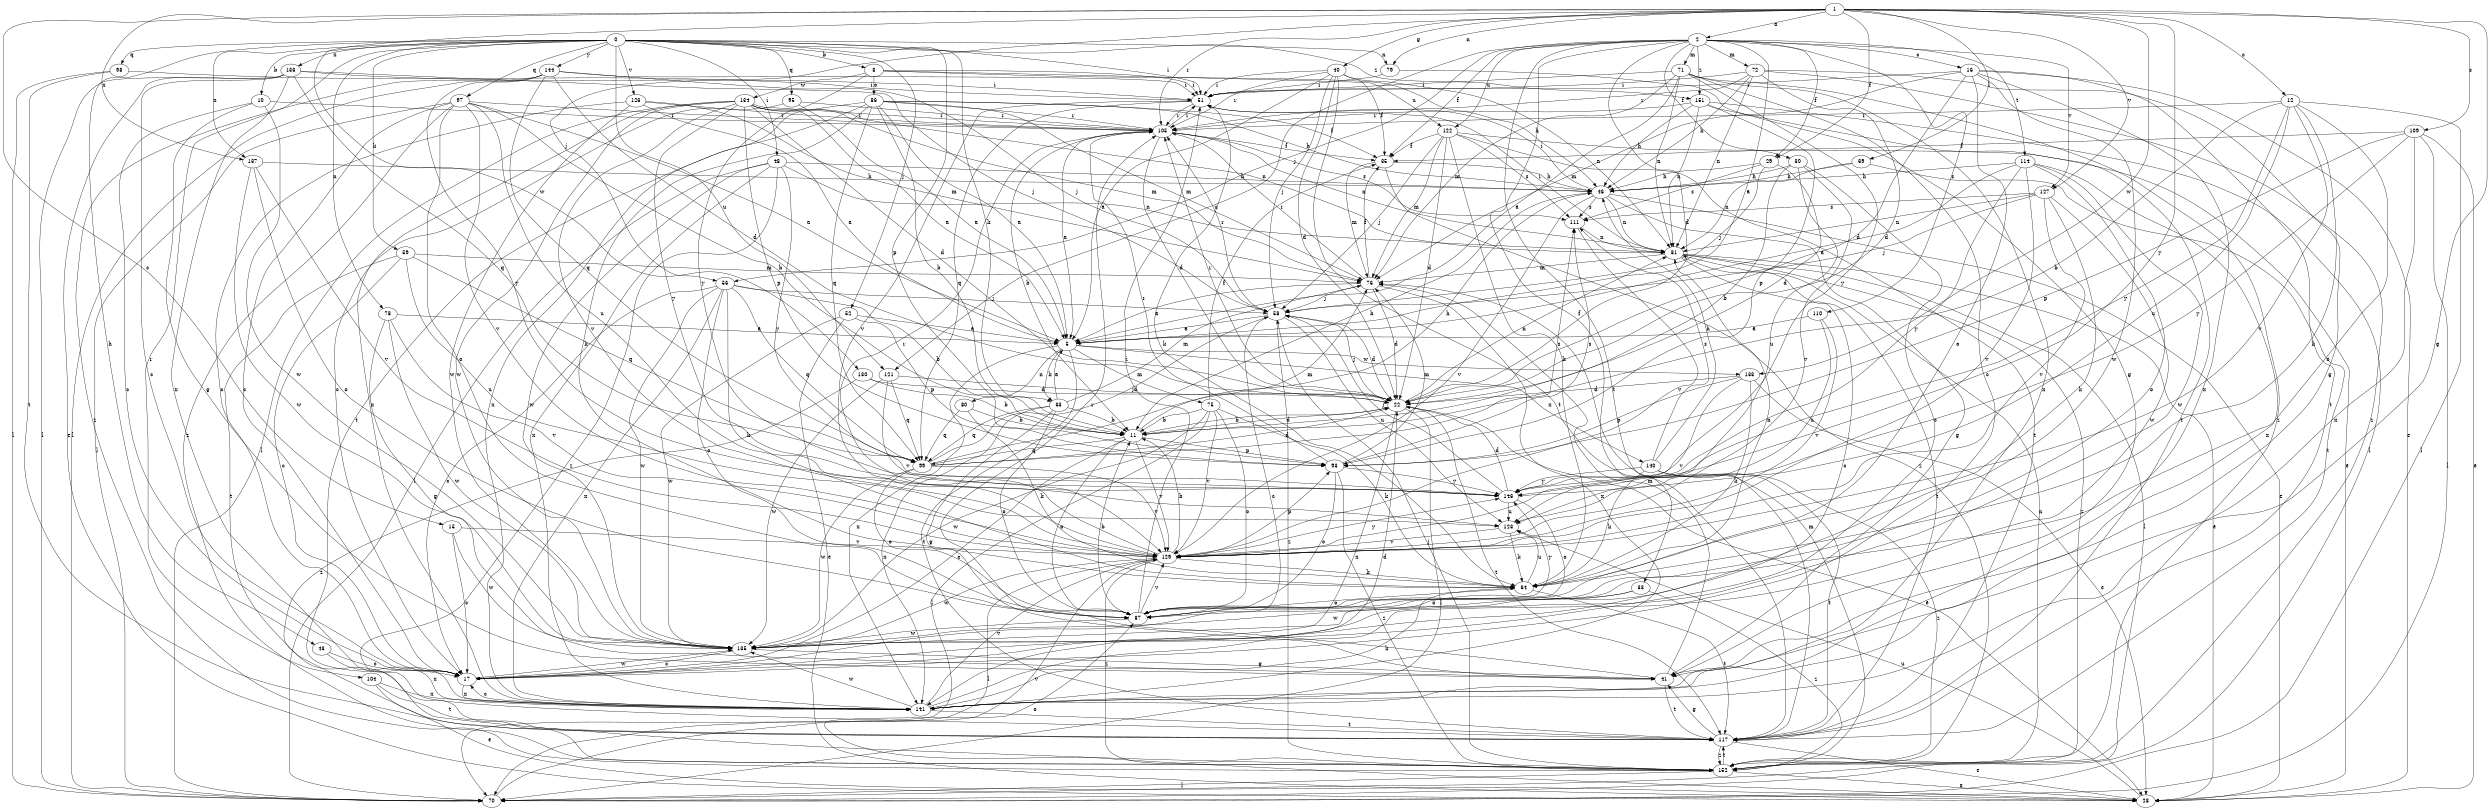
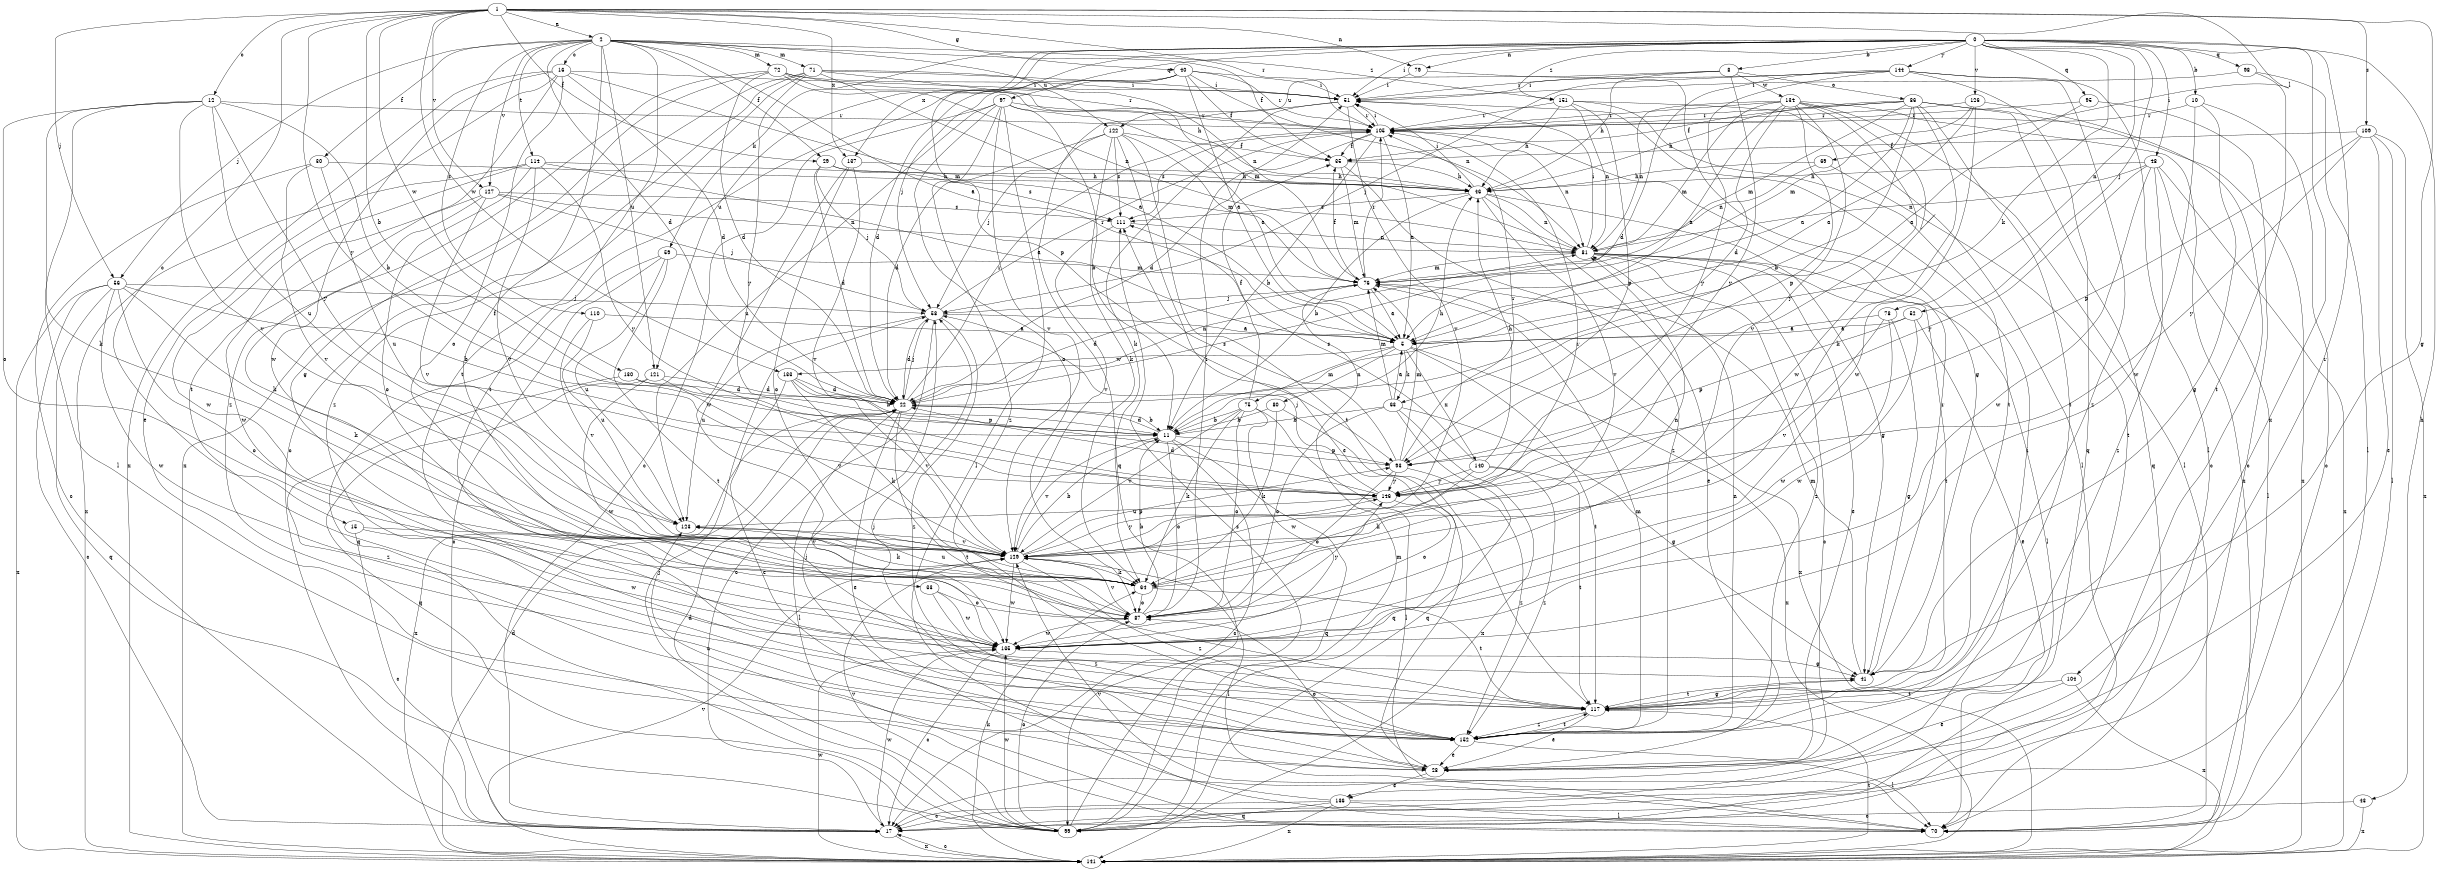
edge "30" -> "11": now "1" -> "11"
edge "136" -> "28": reversed
